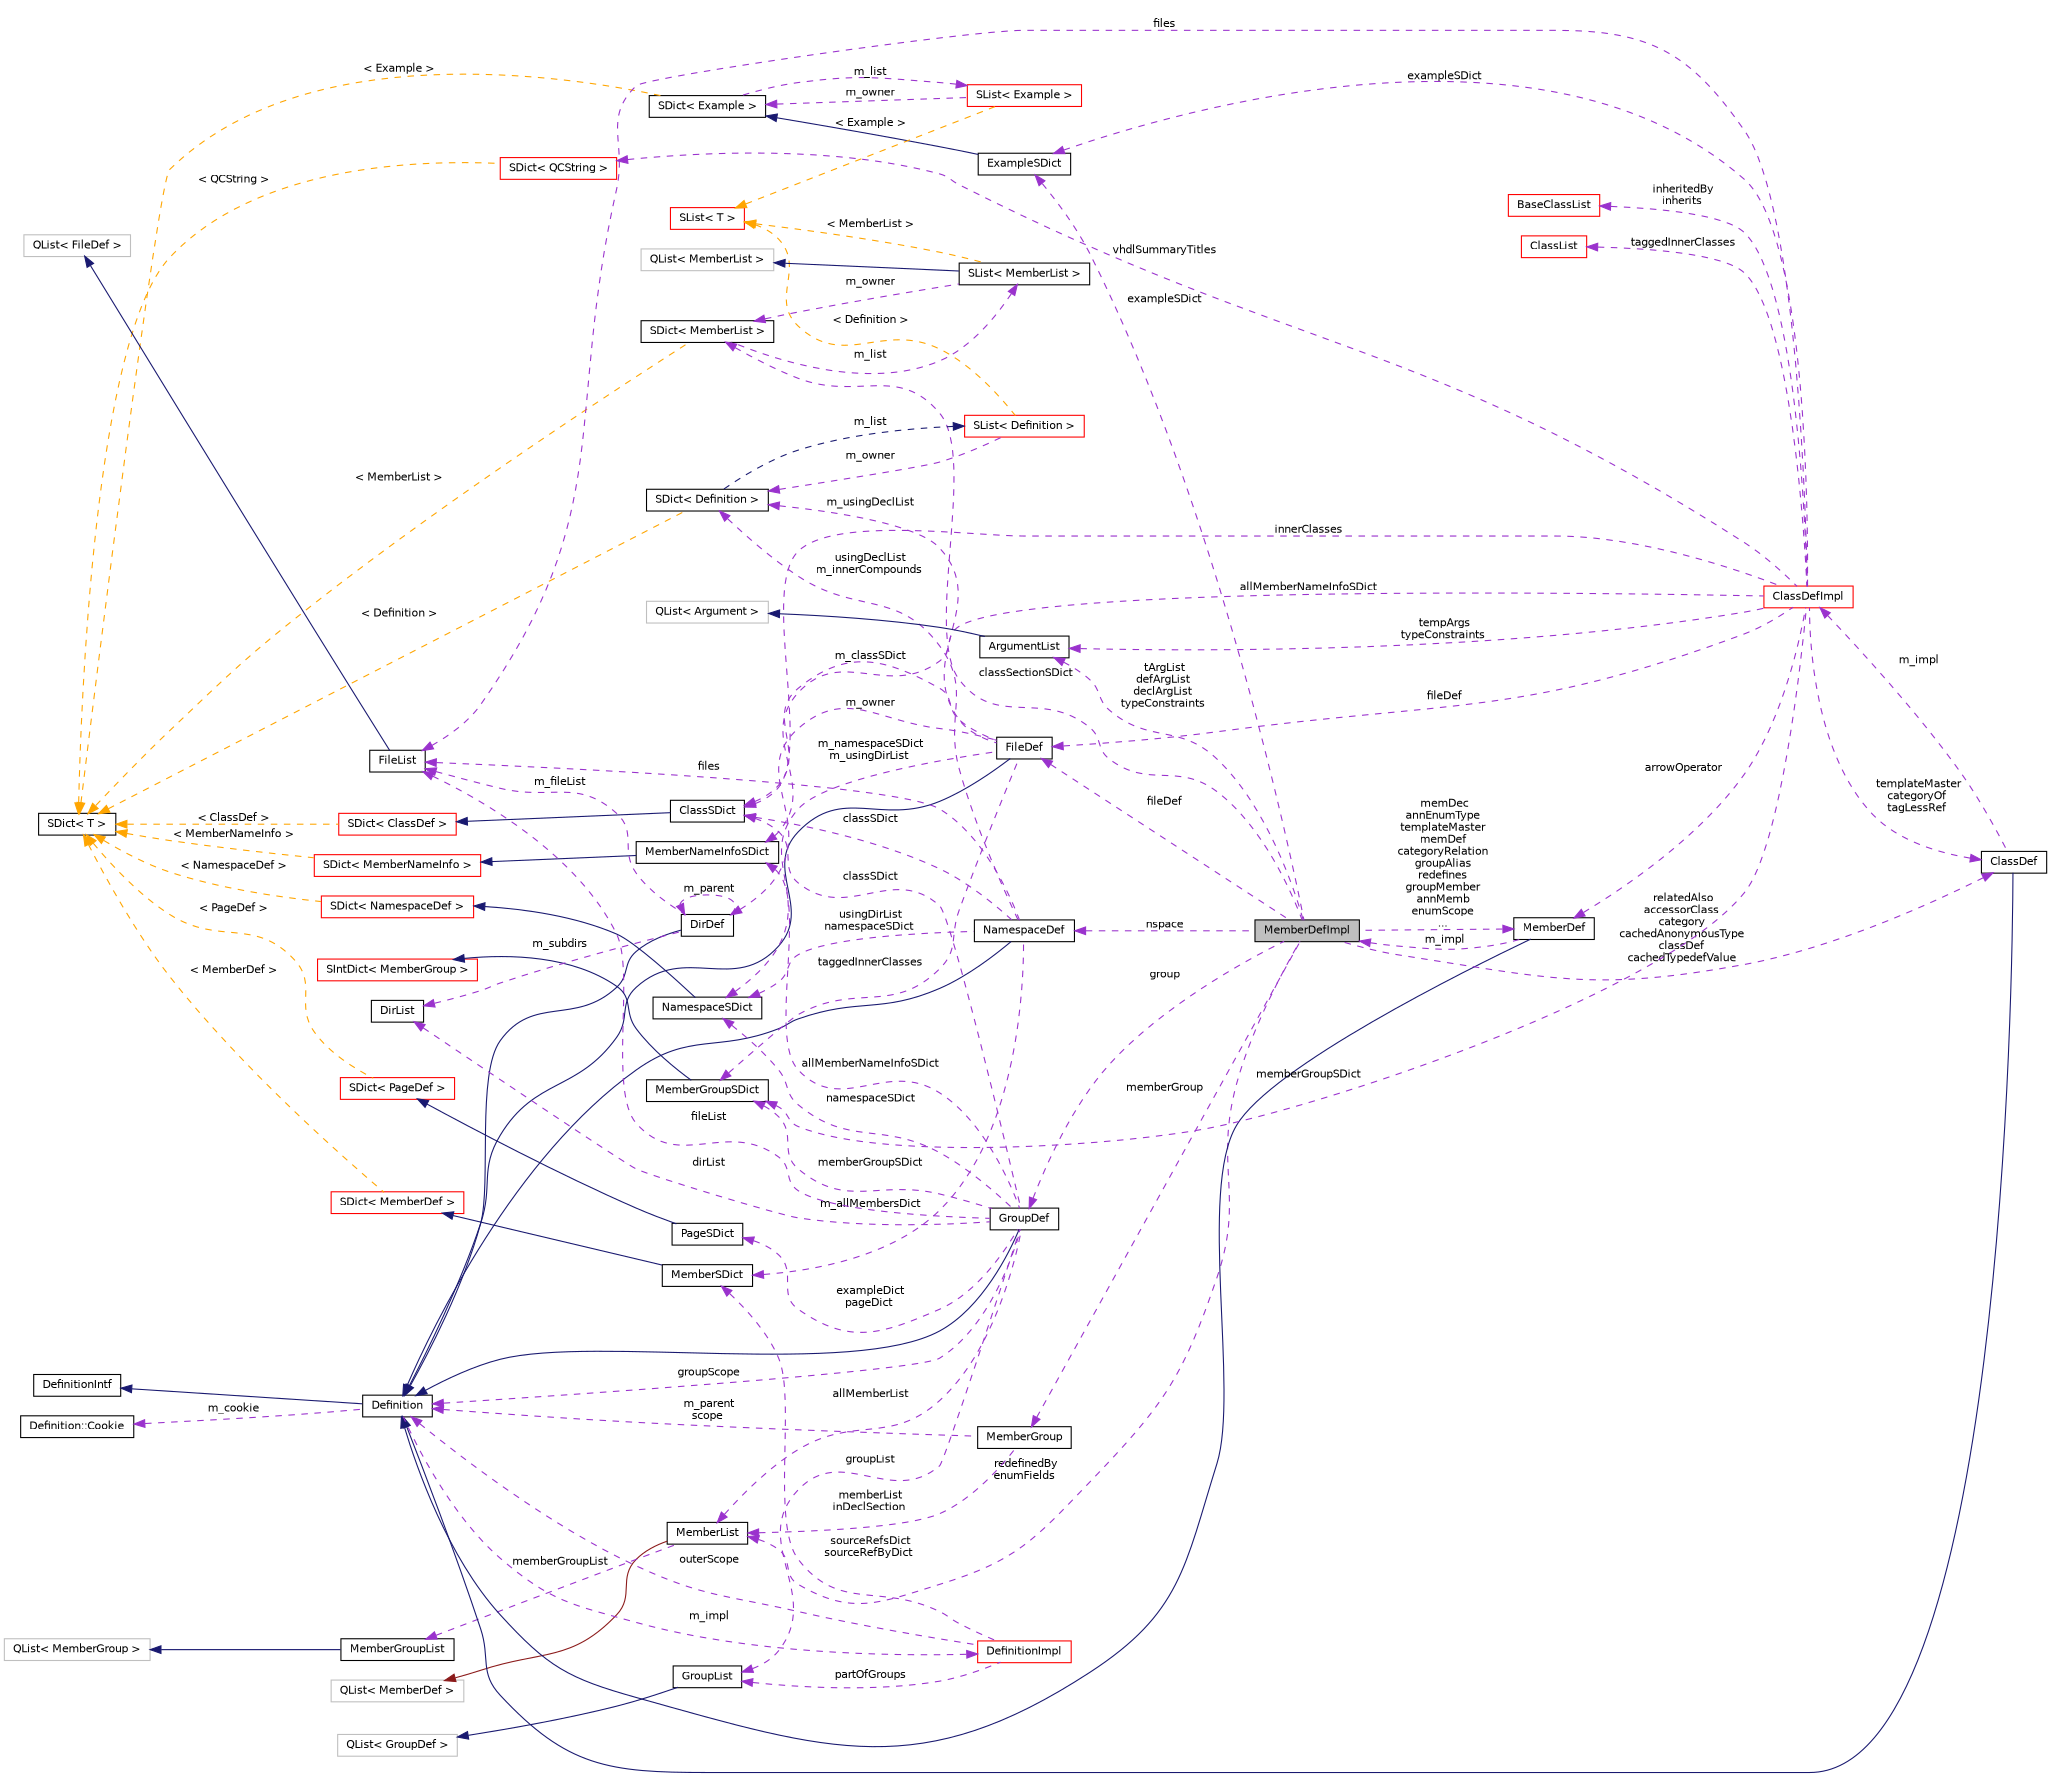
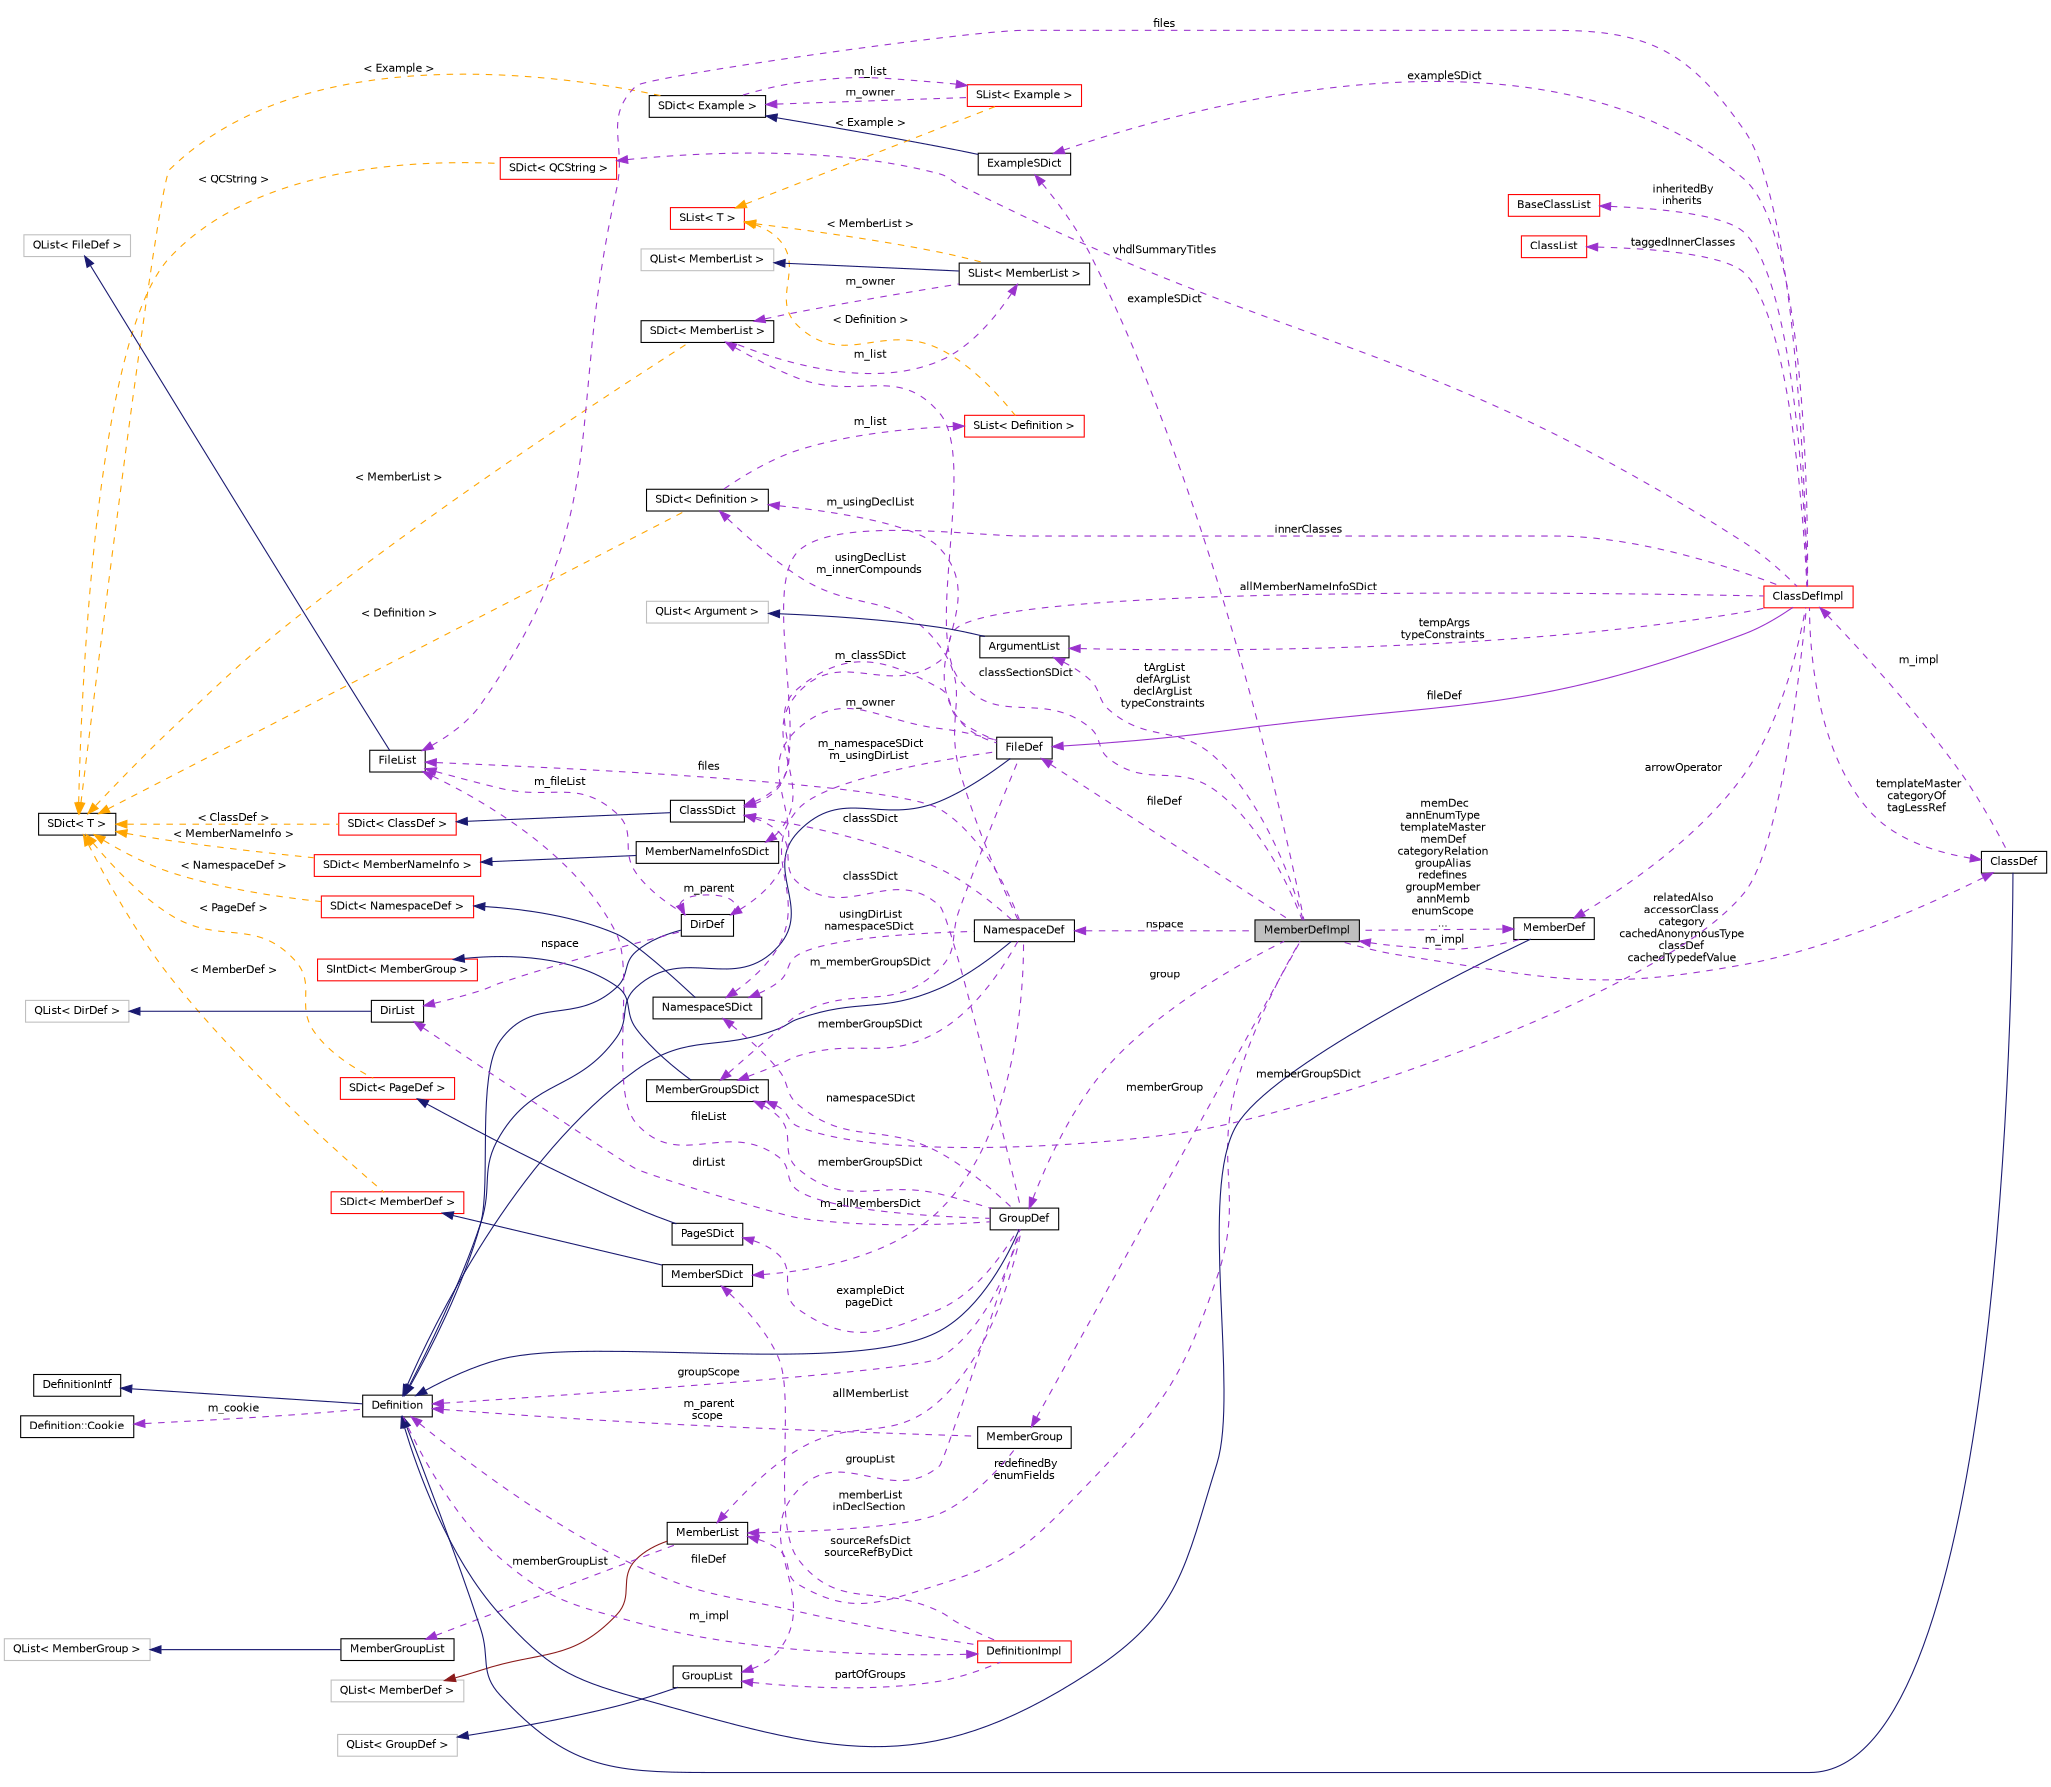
edge "SDict< Definition >" -> "SList< Definition >": color midnightblue -> darkorchid3
edge "SList< Definition >" -> "SDict< Definition >": removed, label "m_owner"
edge "ClassDefImpl" -> "FileDef": style dashed -> solid
edge "DirDef" -> "DirList": label " m_subdirs" -> " nspace"
edge "FileDef" -> "MemberGroupSDict": label " taggedInnerClasses" -> " m_memberGroupSDict"
node "QList< DirDef >": added
edge "NamespaceDef" -> "MemberGroupSDict": added, label "memberGroupSDict"
edge "GroupDef" -> "MemberNameInfoSDict": removed, label "allMemberNameInfoSDict"
edge "DefinitionImpl" -> "Definition": label " outerScope" -> " fileDef"
